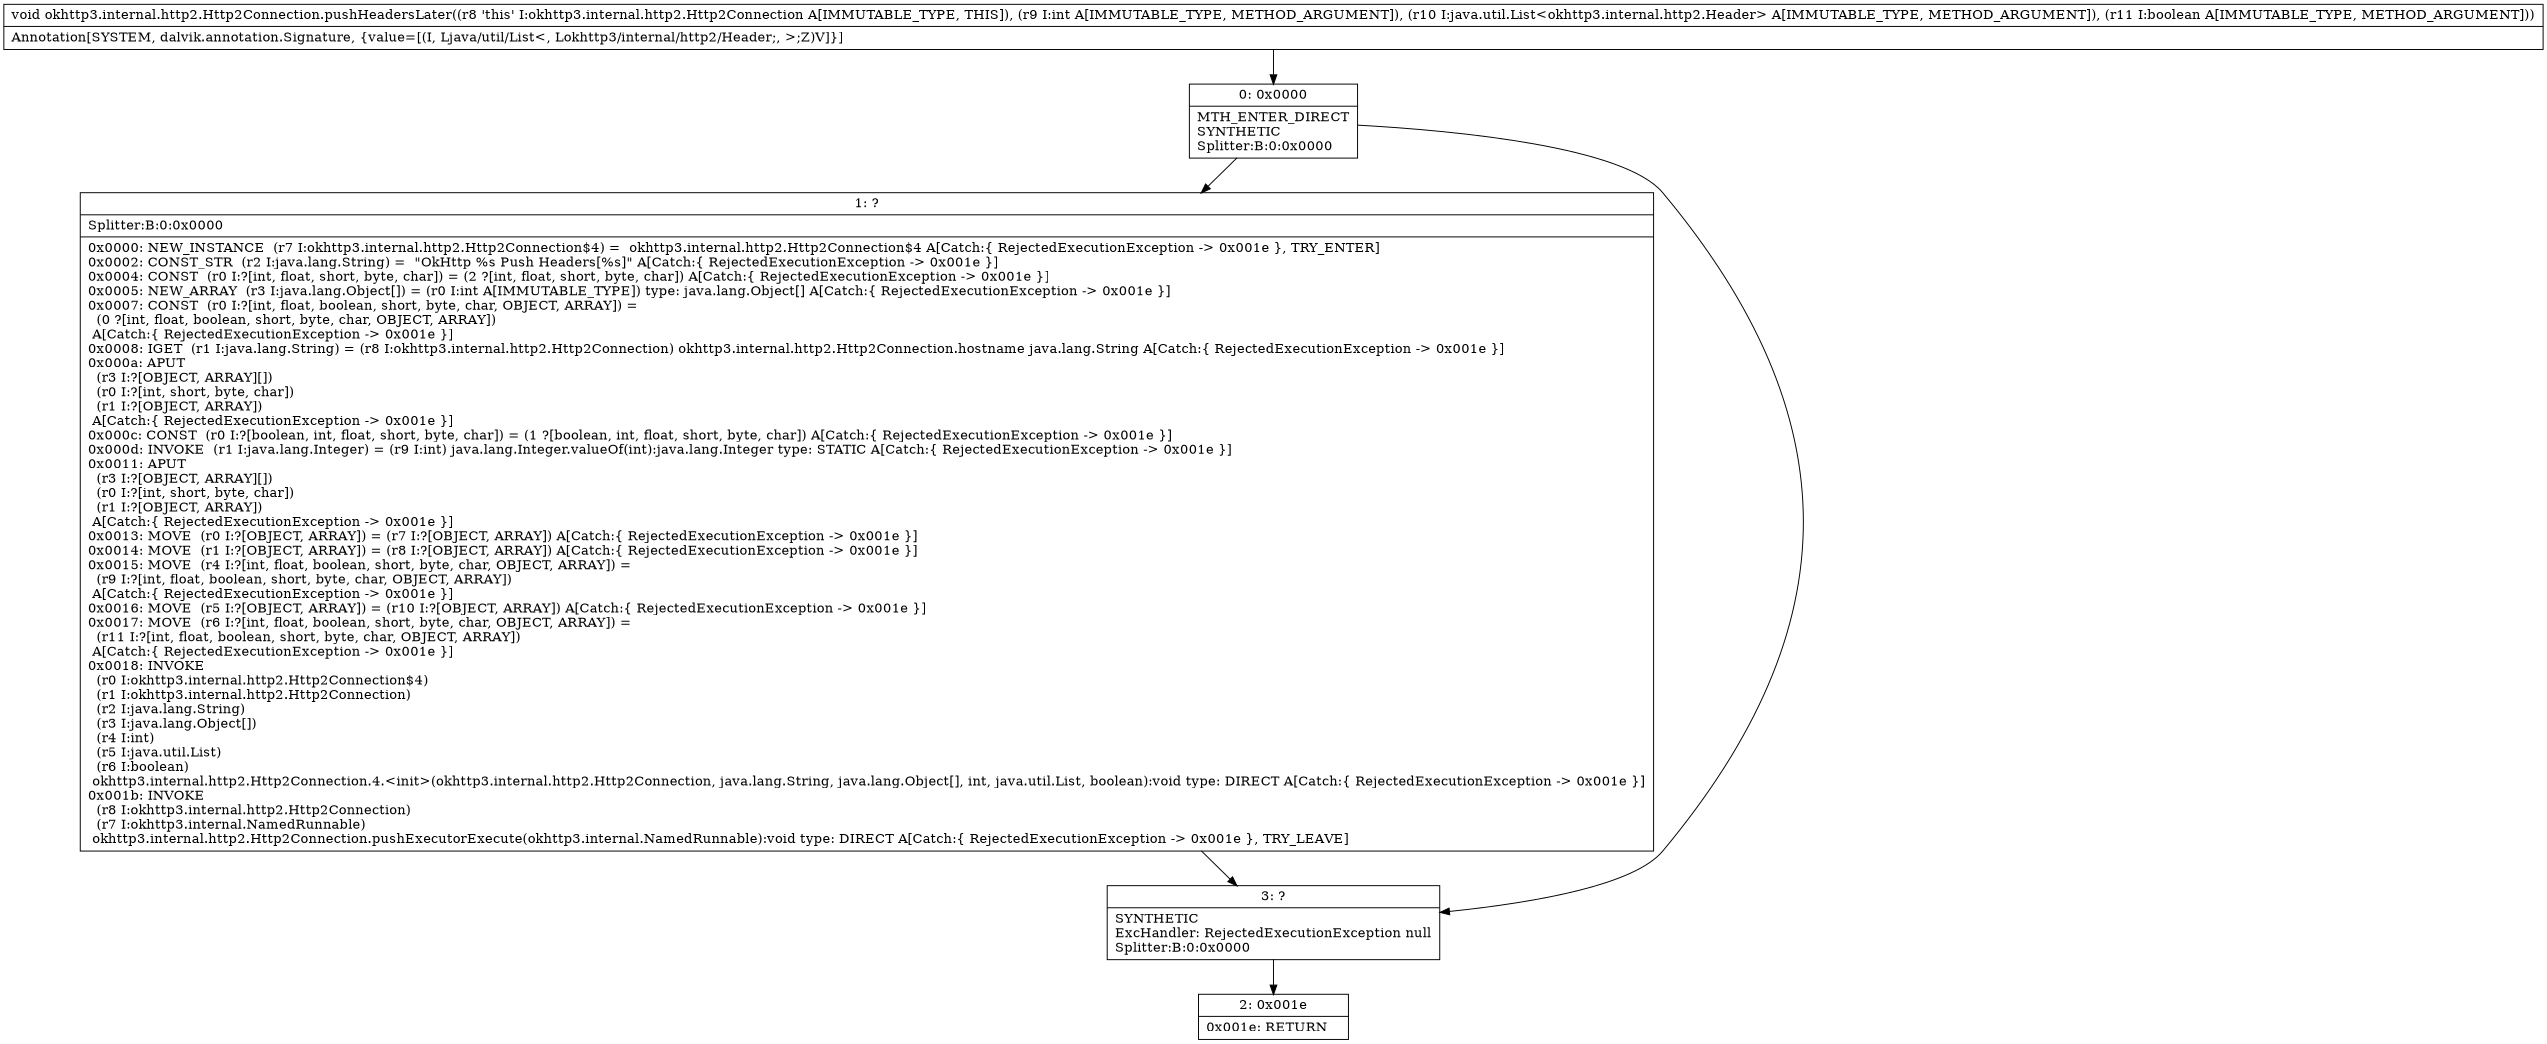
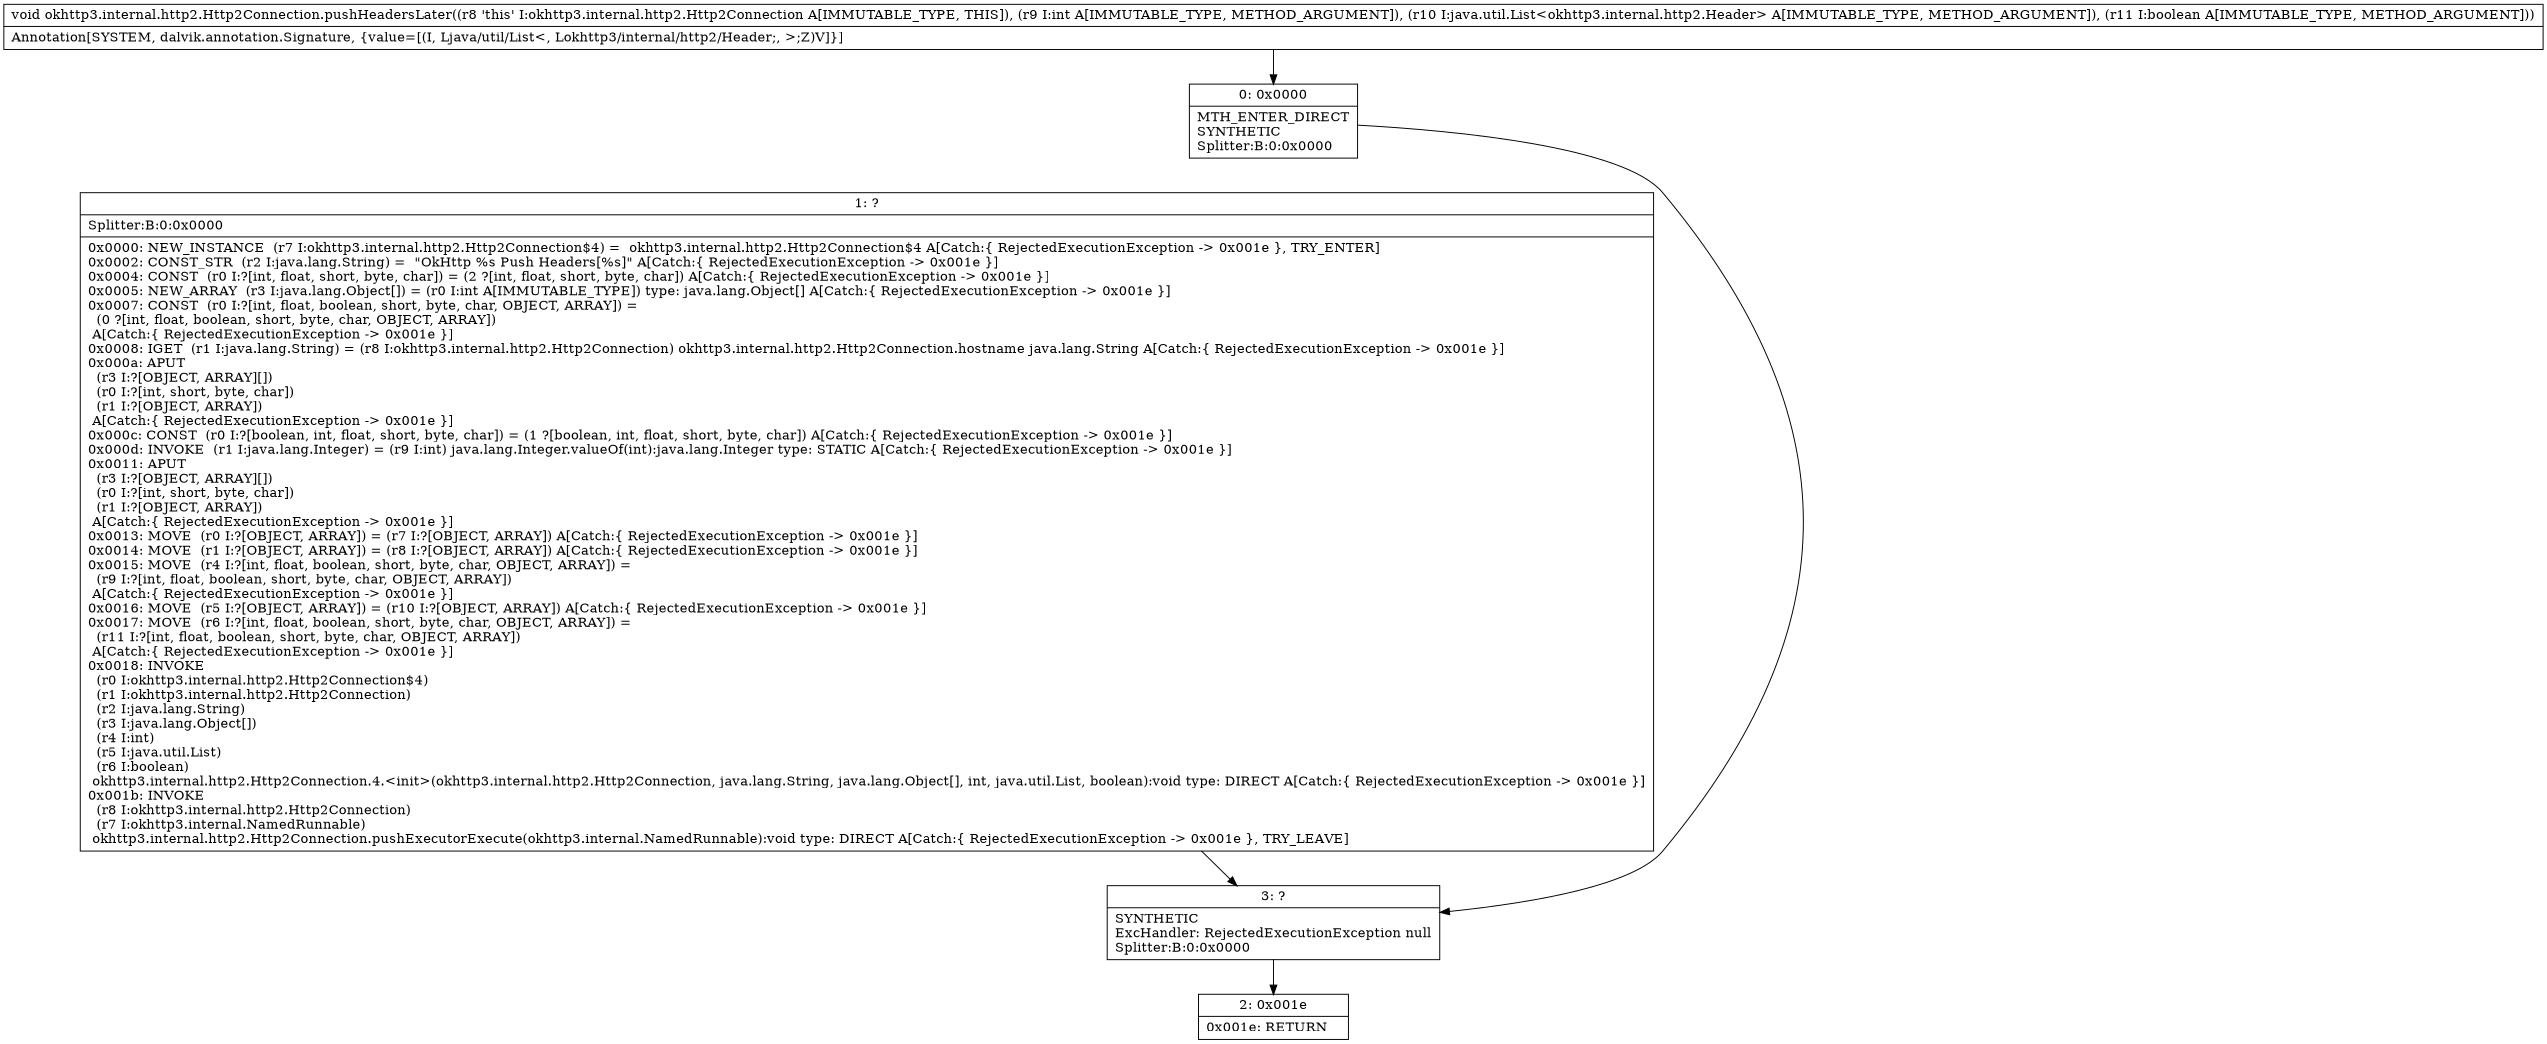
edge "0: 0x0000" -> "1: ?": removed
